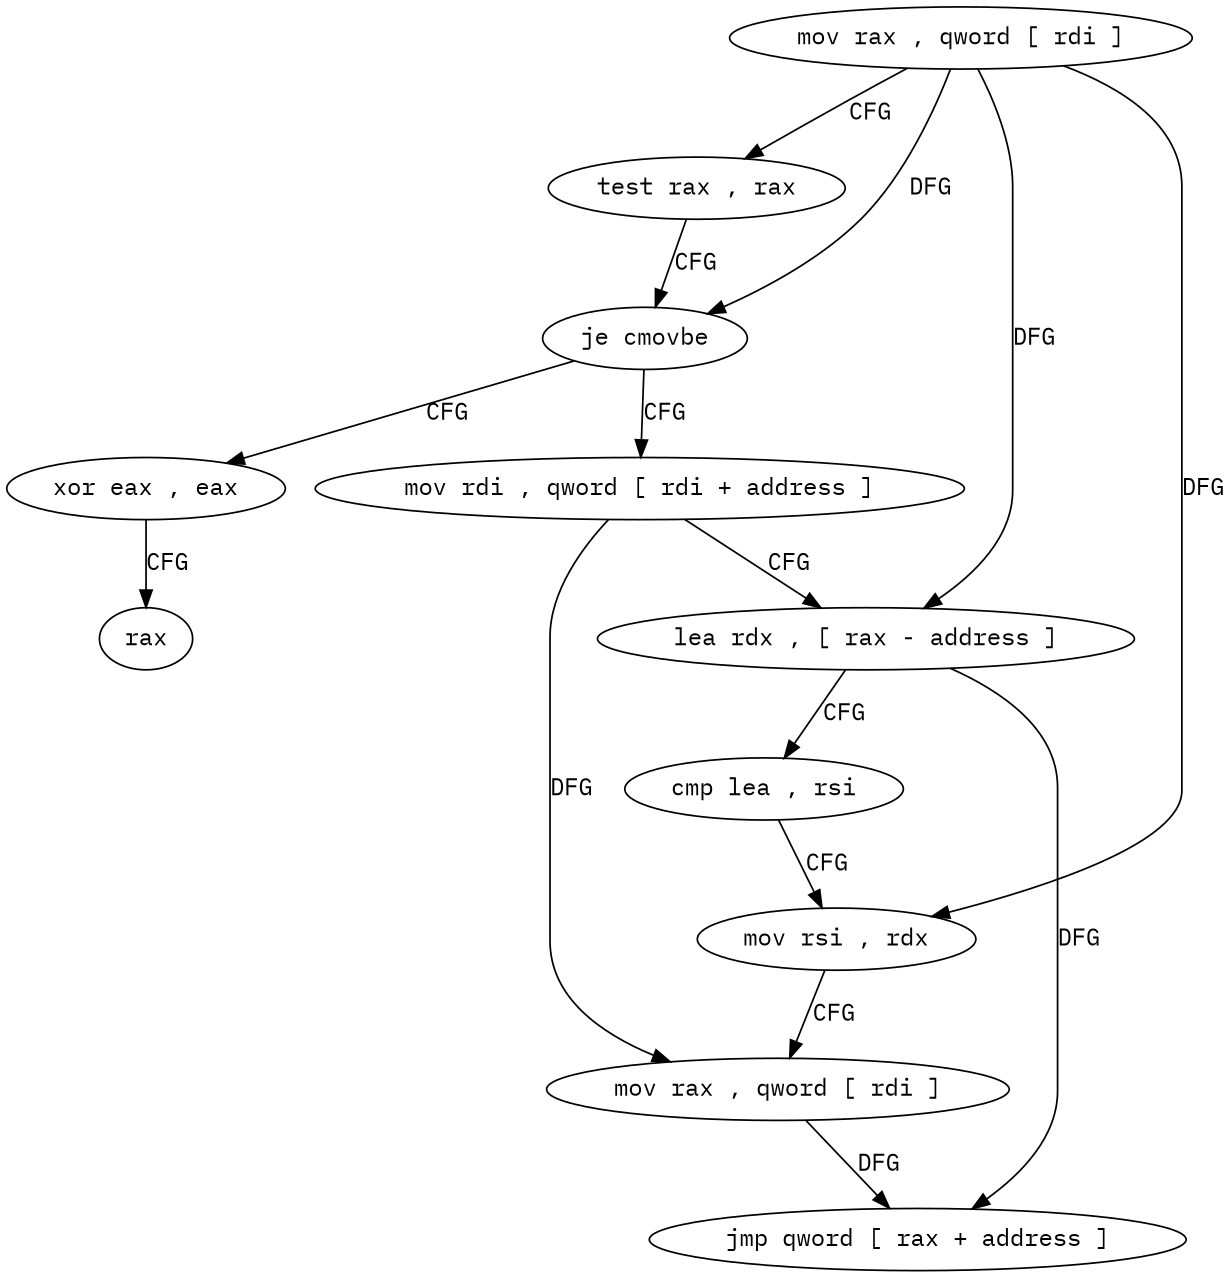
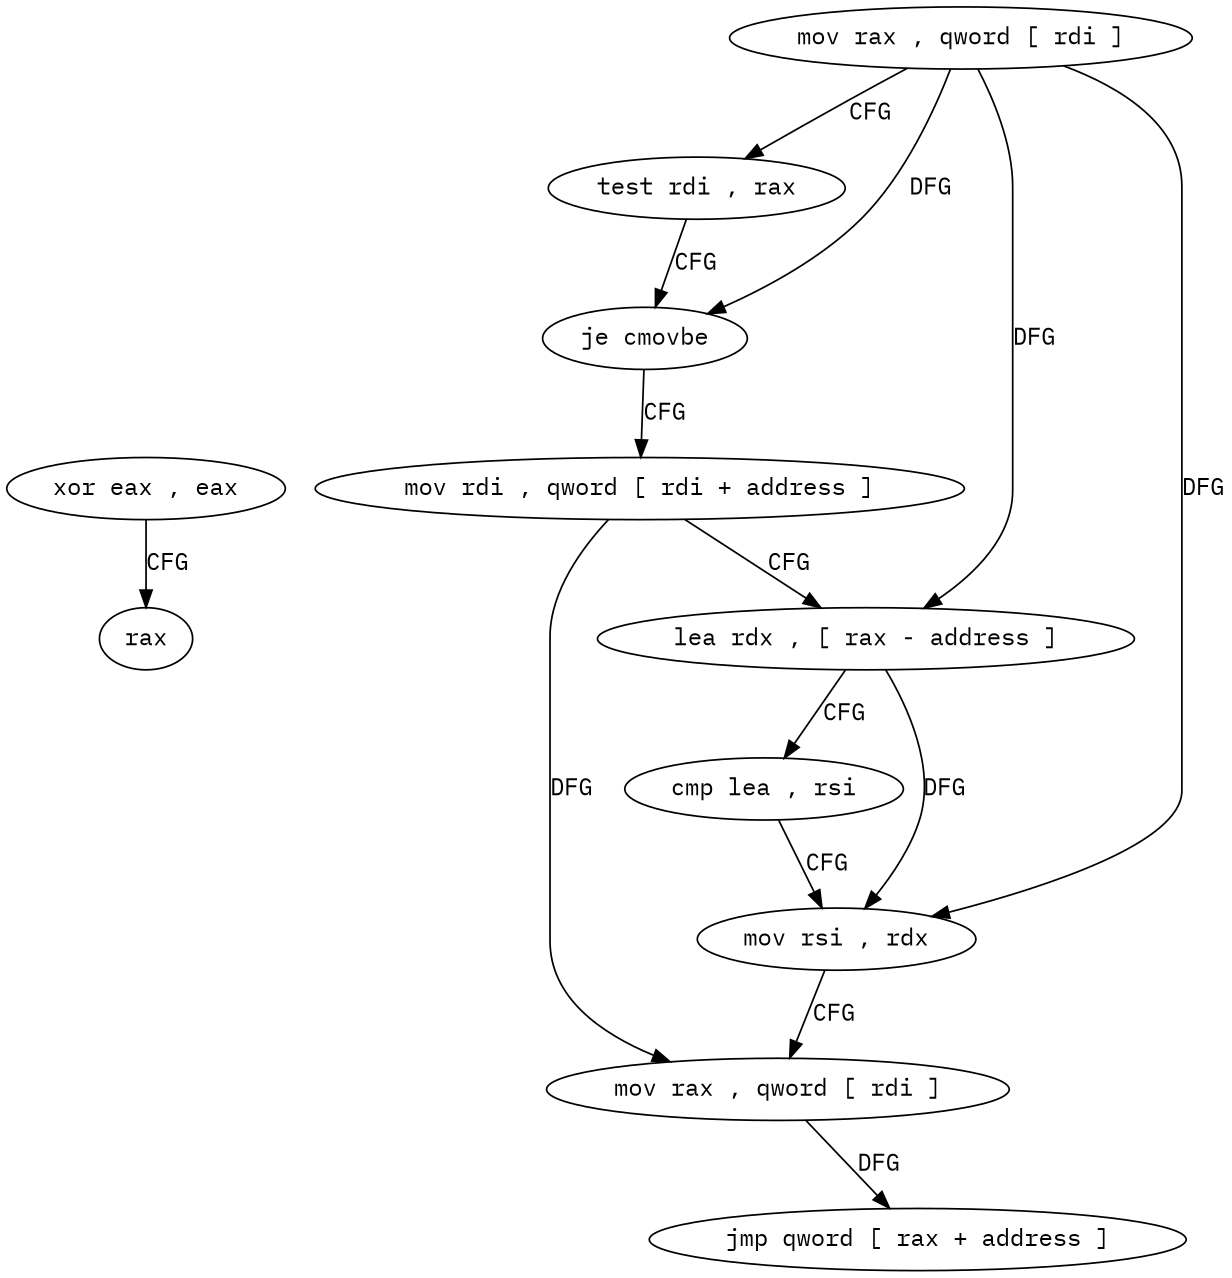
node "test rax , rax": label "test rax , rax" -> "test rdi , rax"
edge "je cmovbe" -> "xor eax , eax": removed, label "CFG"
edge "lea rdx , [ rax - address ]" -> "jmp qword [ rax + address ]": now "lea rdx , [ rax - address ]" -> "mov rsi , rdx"
